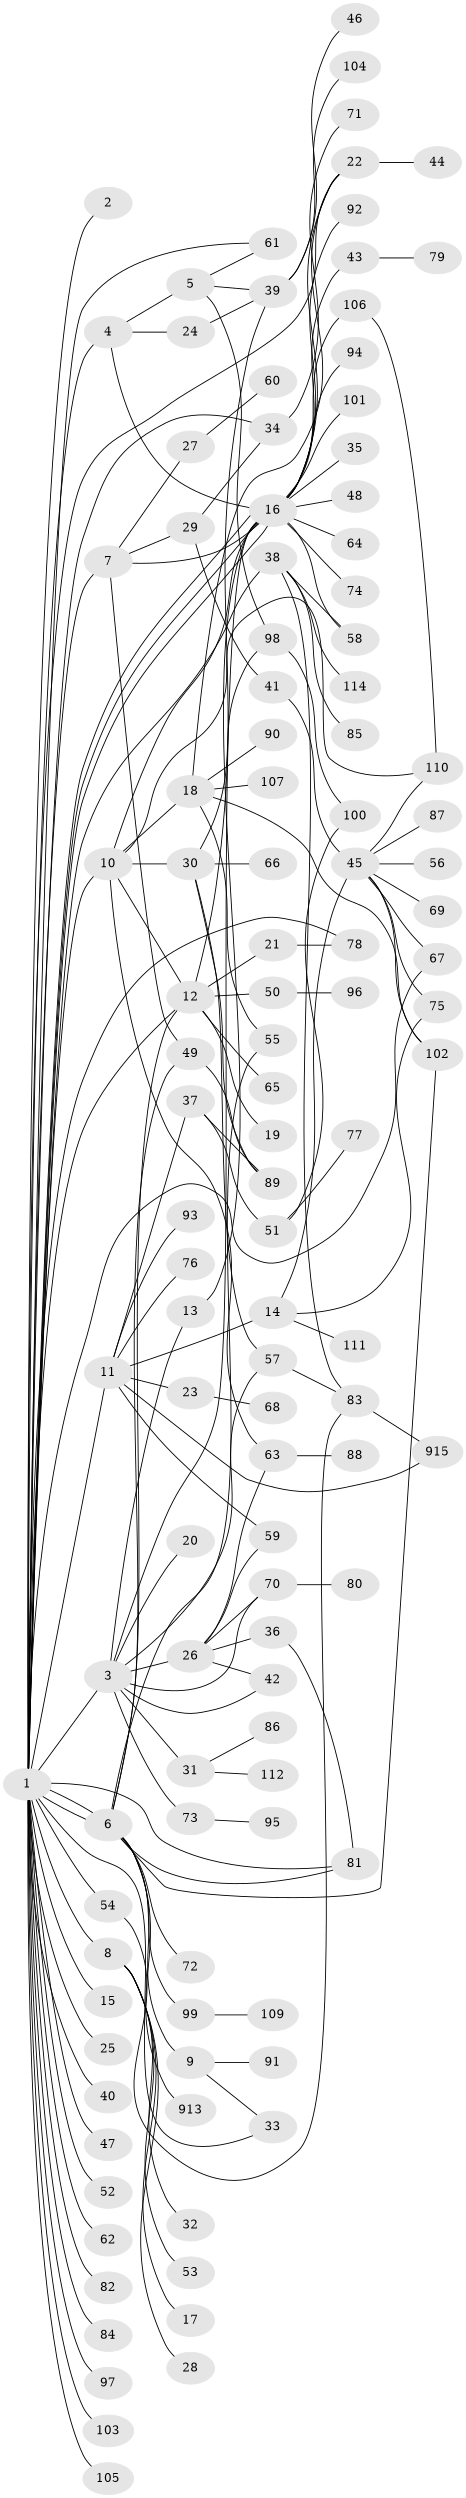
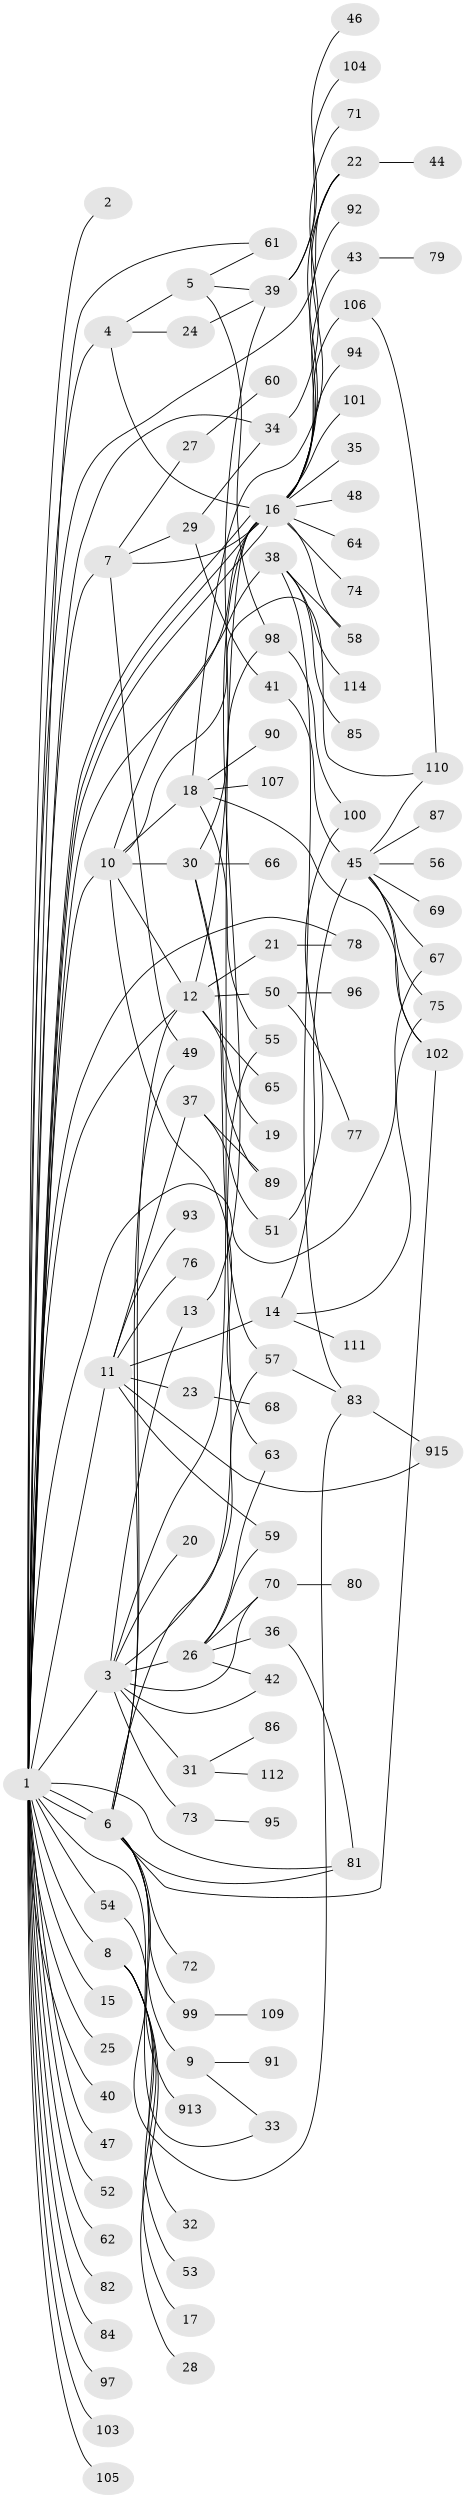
edge "49" -- "89": removed
edge "77" -- "51": now "77" -- "50"
node "88": removed
